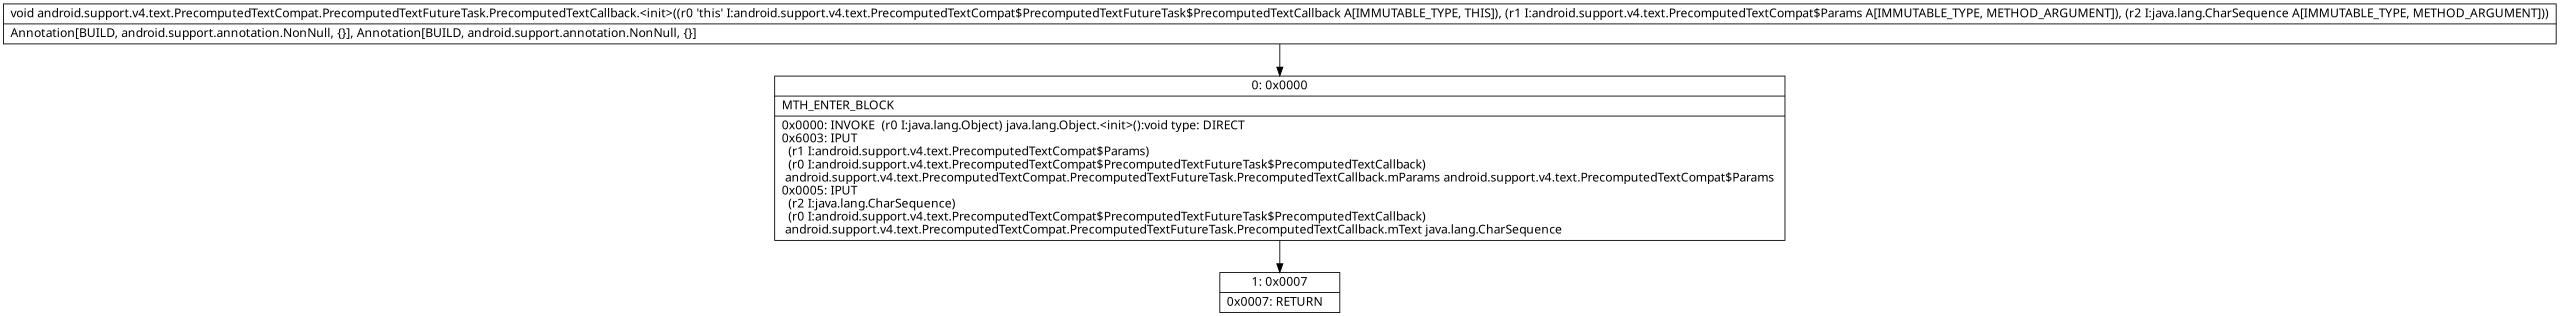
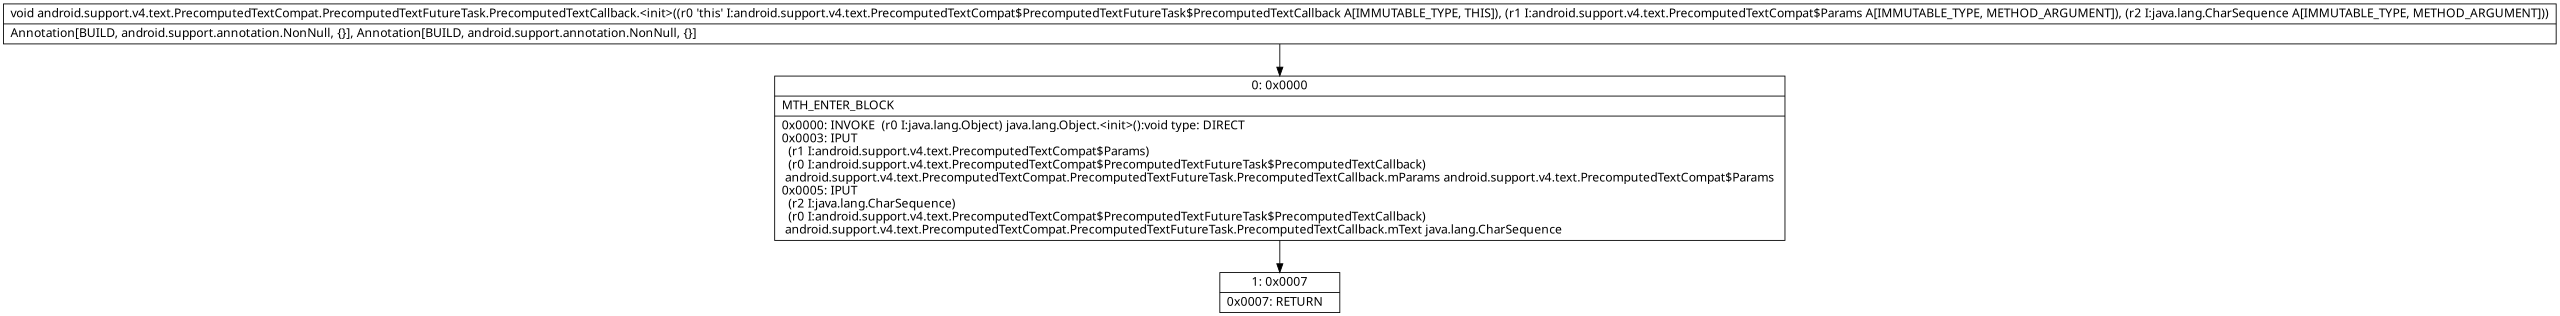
node "0: 0x0000": text "0x6003: IPUT" -> "0x0003: IPUT"
